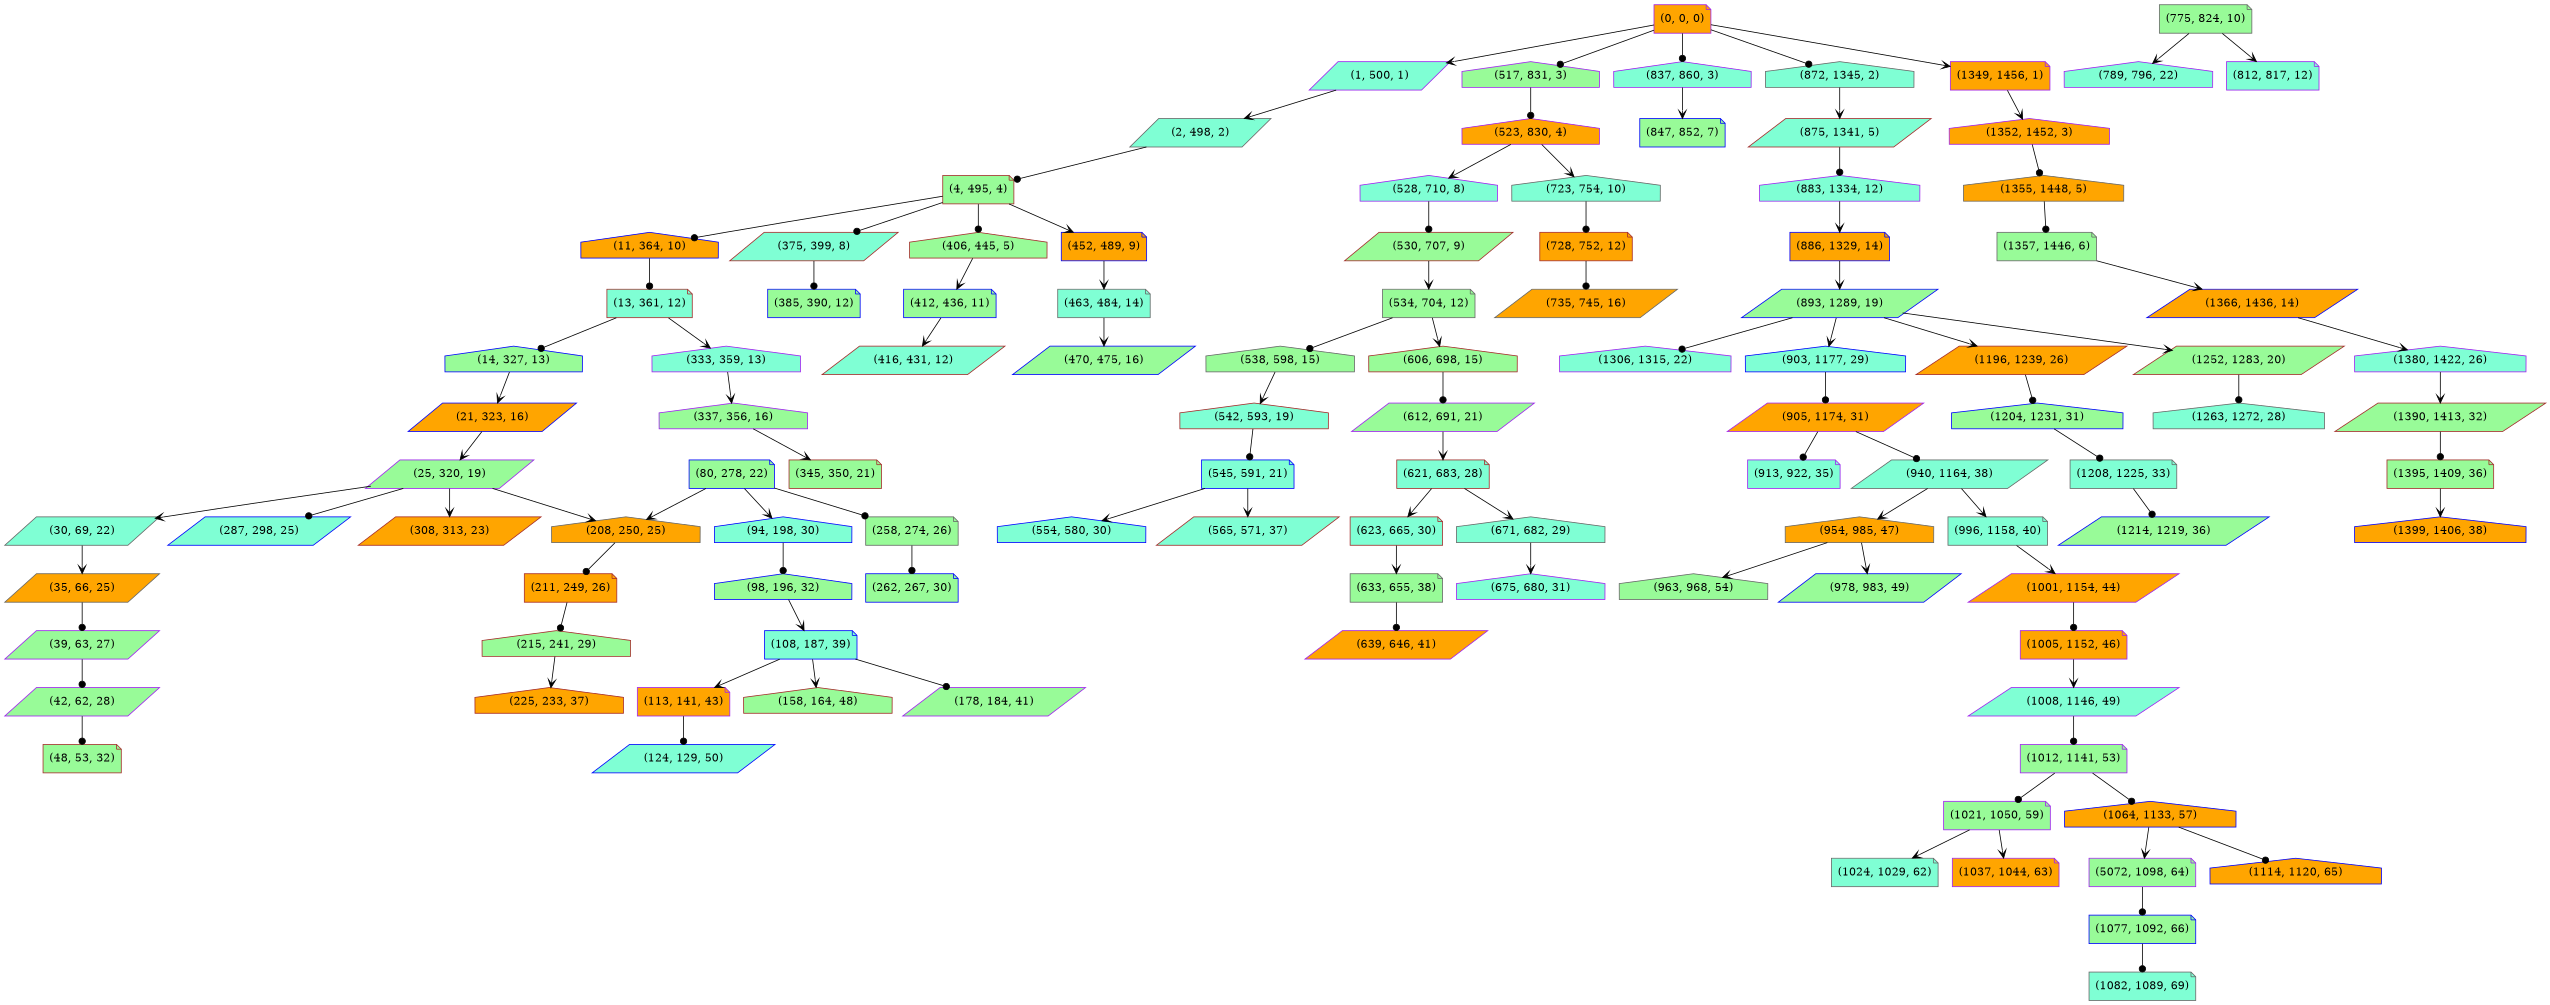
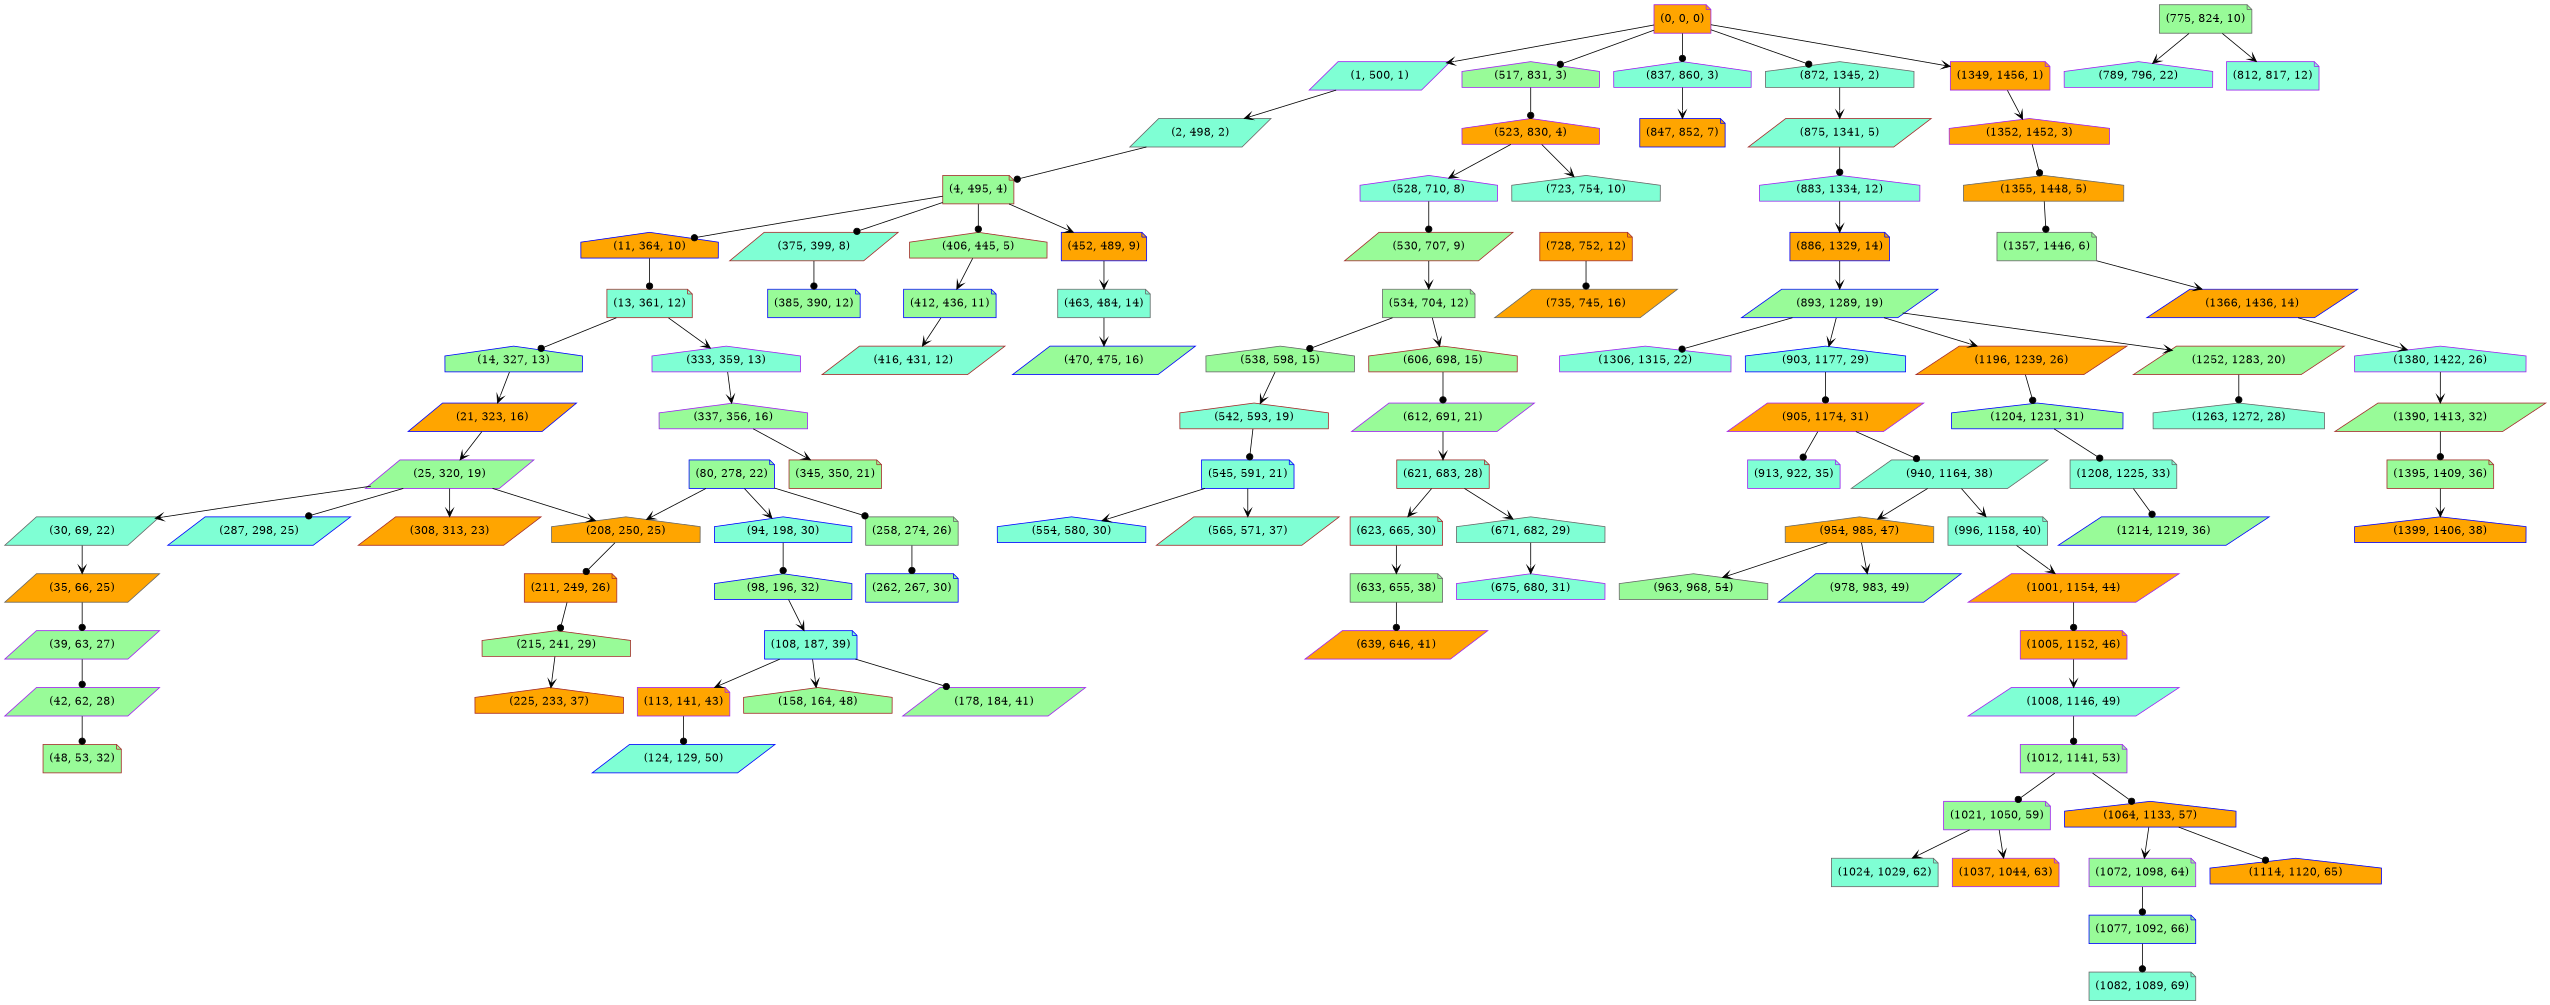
node "(847, 852, 7)": fillcolor palegreen -> orange
edge "(723, 754, 10)" -> "(728, 752, 12)": removed
node "(5072, 1098, 64)": label "(5072, 1098, 64)" -> "(1072, 1098, 64)"
